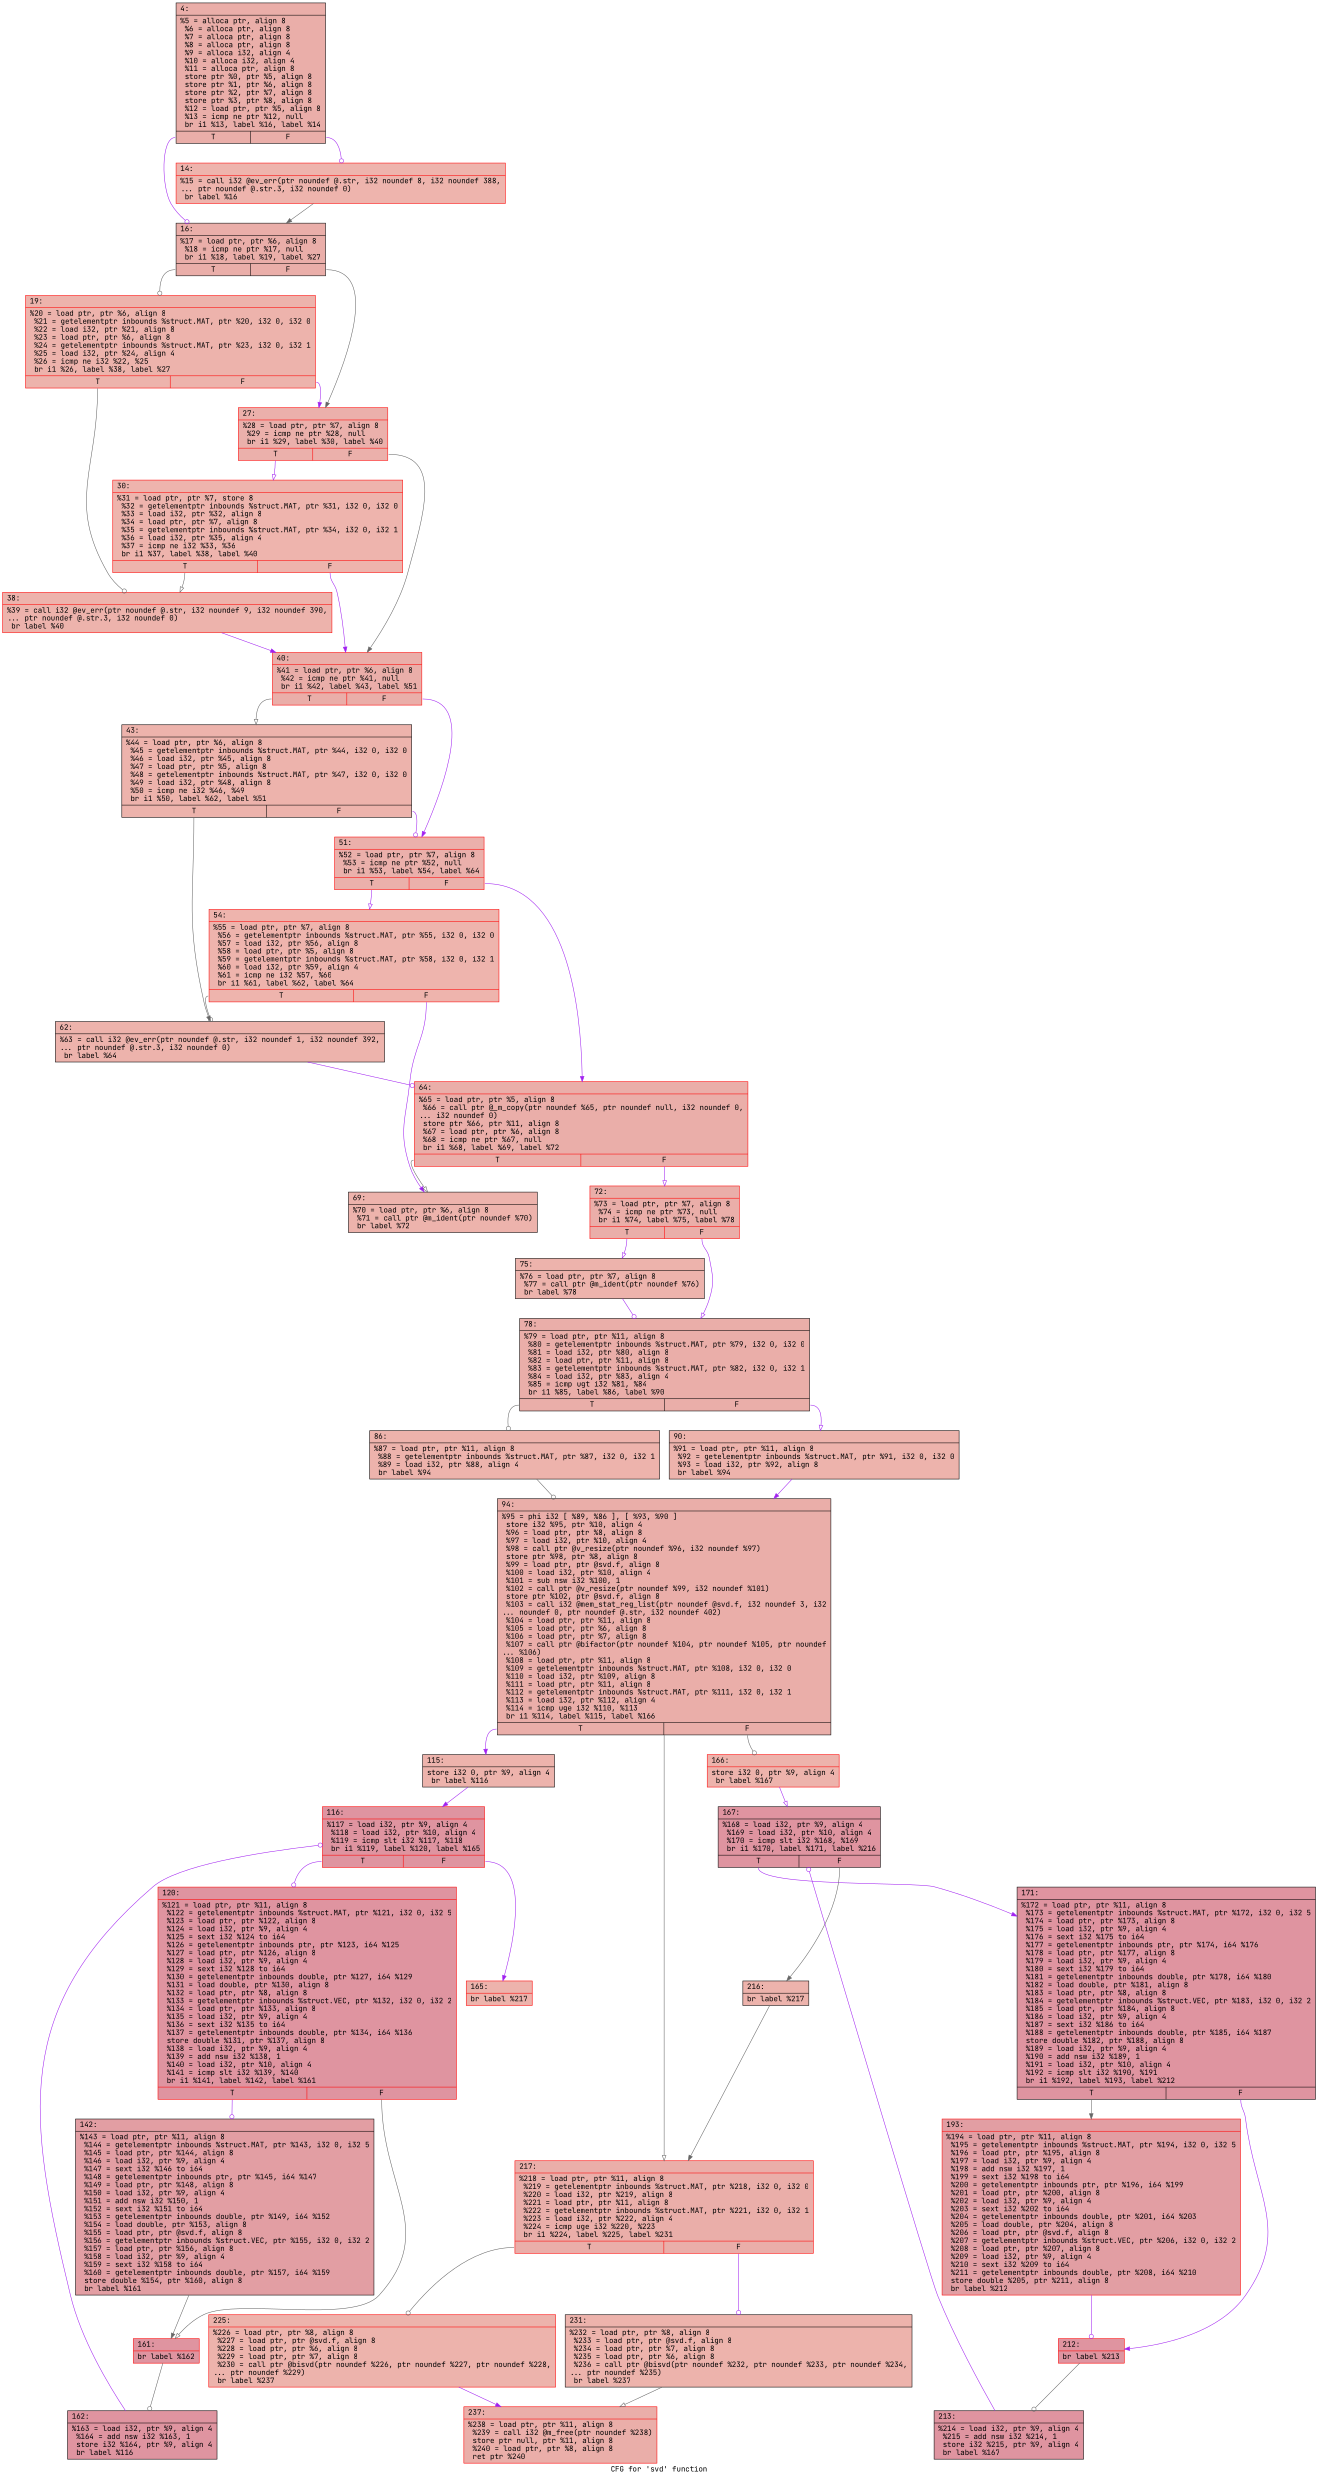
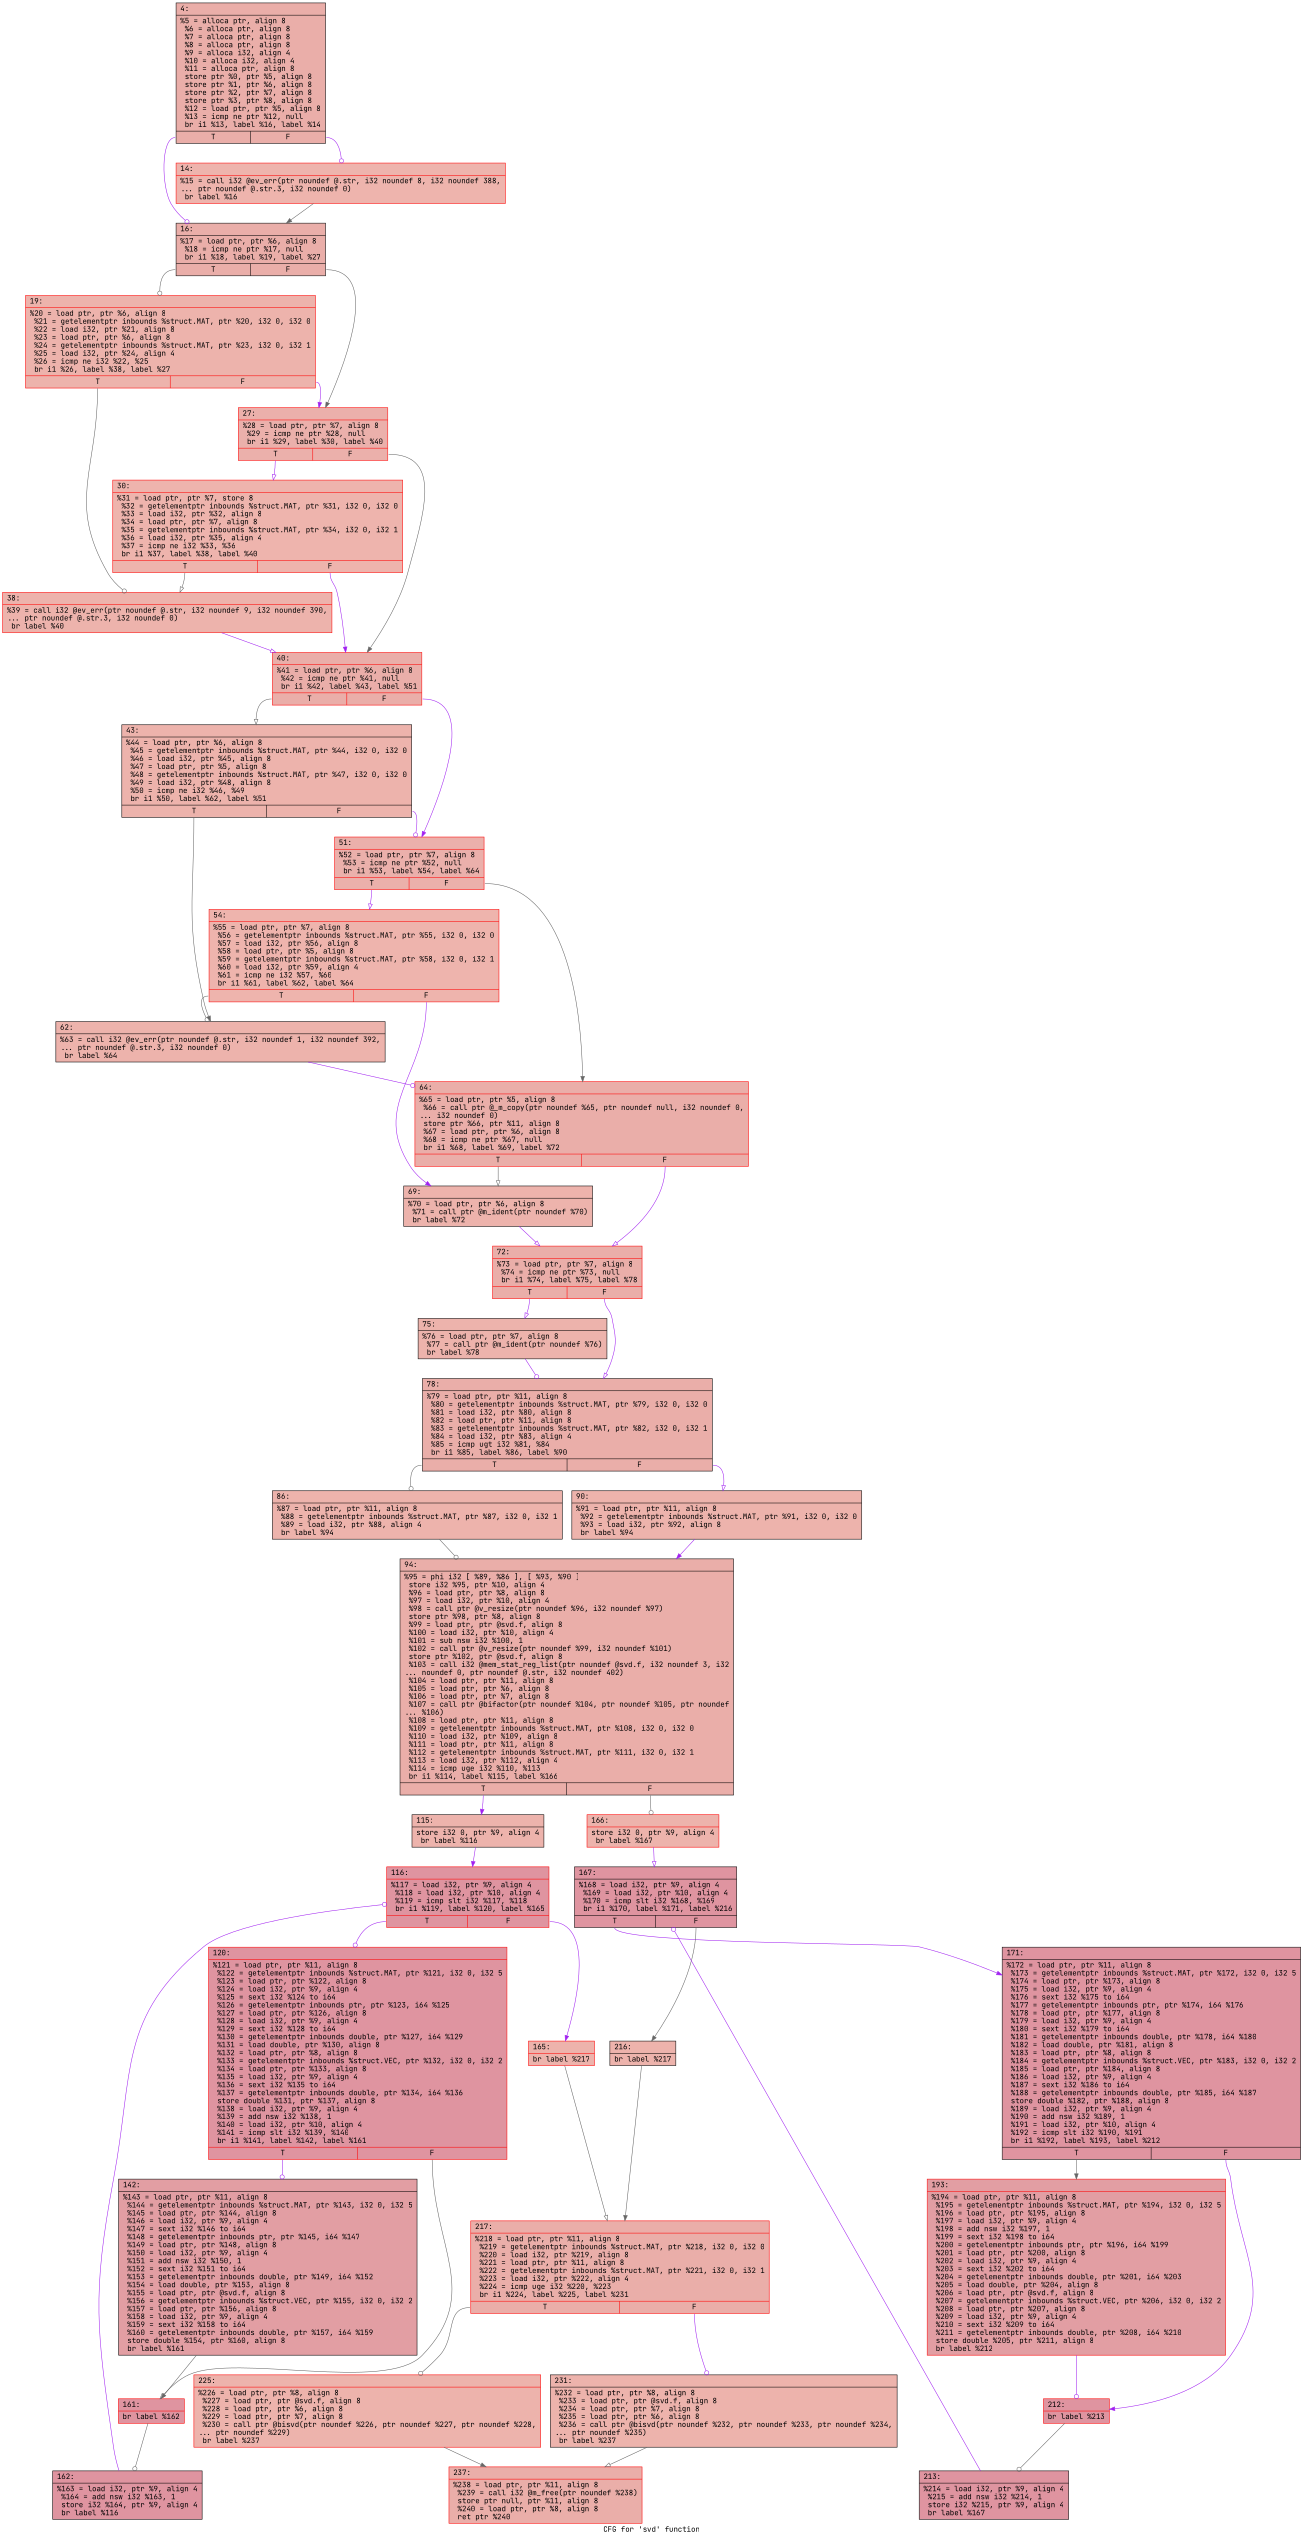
edge "38:" -> "40:": arrowhead normal -> onormal
edge "51:" -> "64:": color purple -> gray40
edge "69:" -> "72:": added
edge "94:" -> "217:": now "165:" -> "217:"
edge "225:" -> "237:": color purple -> gray40
